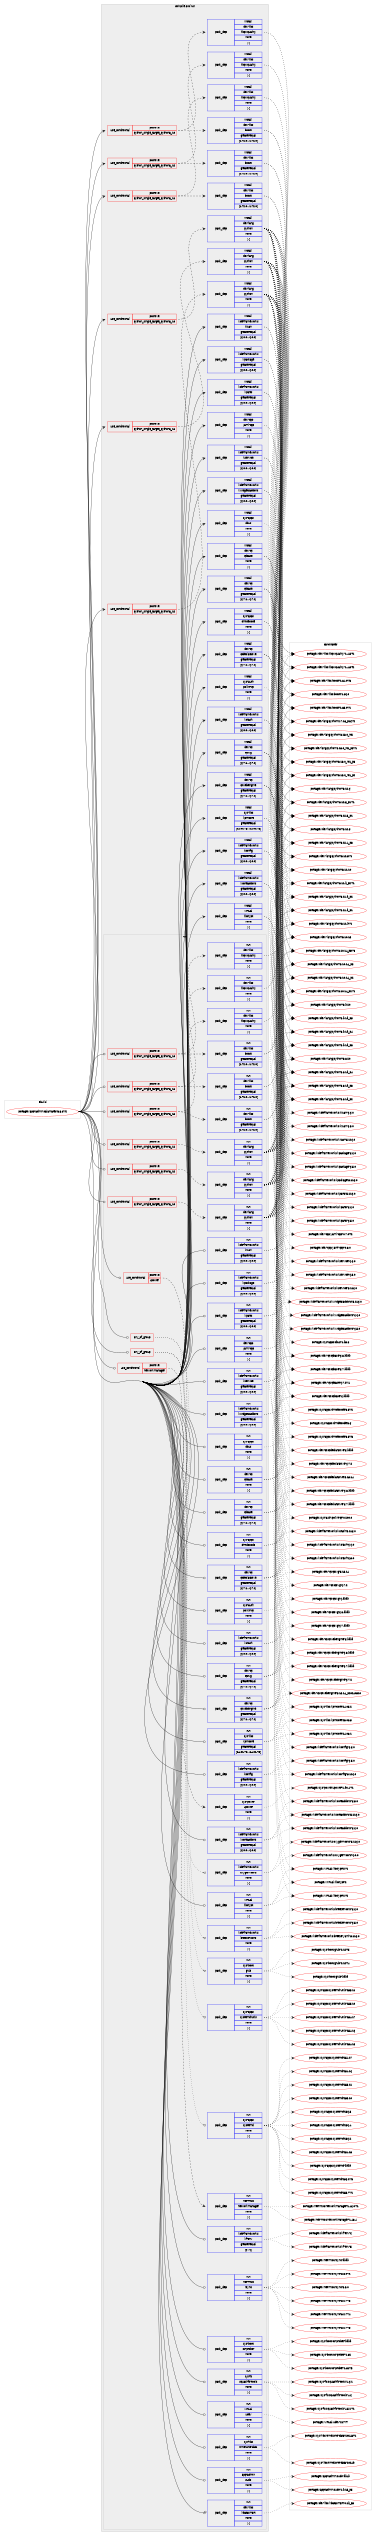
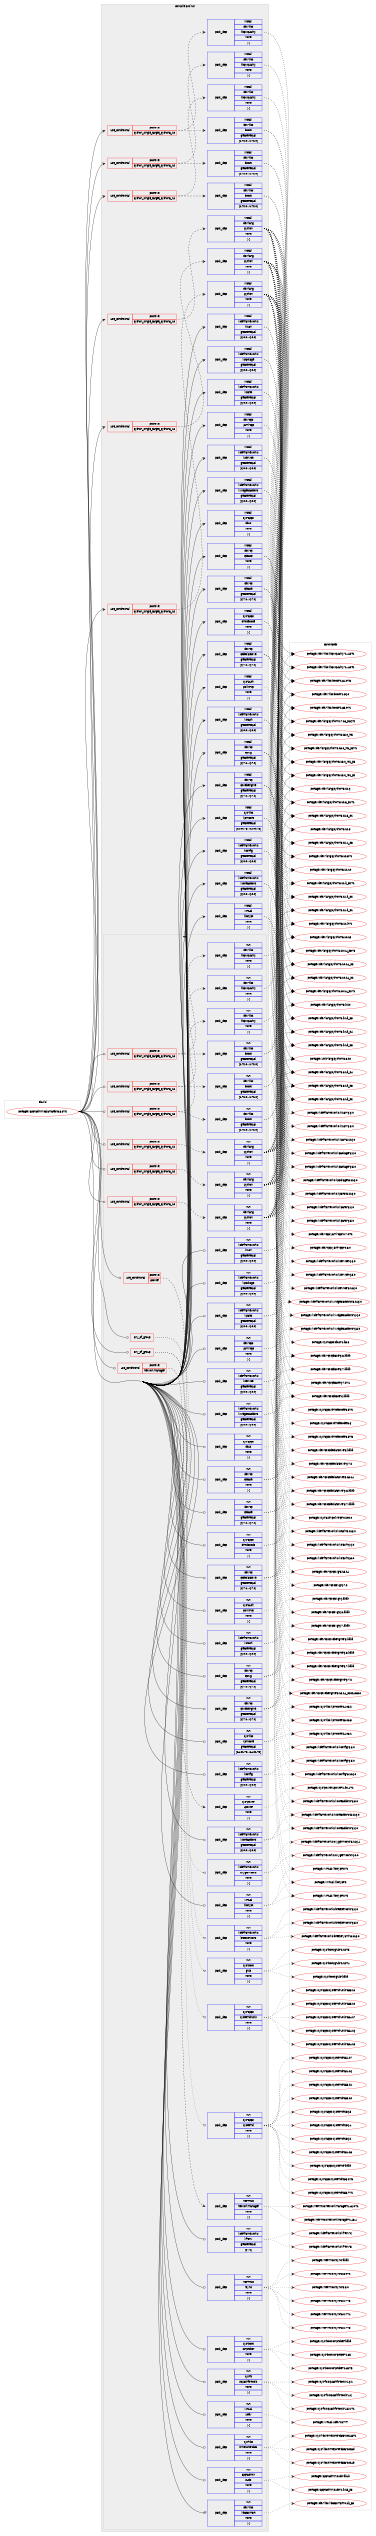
node "portage://dev-lang/python-3.8.20": label "portage://dev-lang/python-3.8.20" -> "portage://utils-lang/python-3.8.20"
node "portage://kde-frameworks/oxygen-icons-5.116.0": label "portage://kde-frameworks/oxygen-icons-5.116.0" -> "portage://kde-frameworks/oxygen-icons-5.116.4"
node "portage://sys-libs/timezone-data-2023d": added
